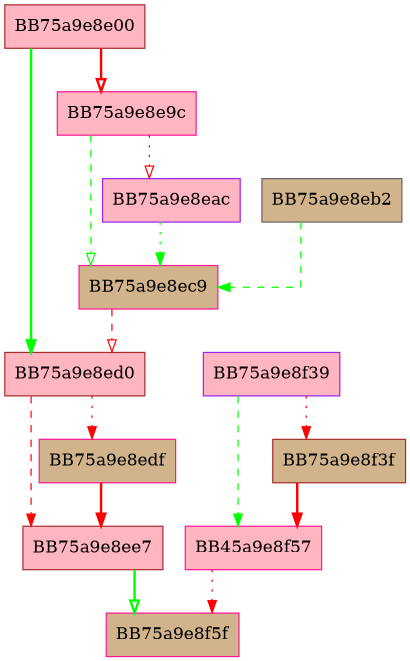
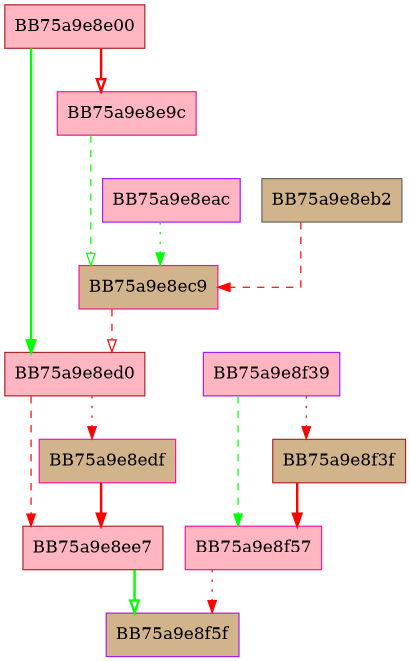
edge "BB75a9e8e9c" -> "BB75a9e8eac": removed
edge "BB75a9e8eb2" -> "BB75a9e8ec9": color green -> red
node "BB45a9e8f57": label "BB45a9e8f57" -> "BB75a9e8f57"
node "BB75a9e8f5f": color deeppink -> purple
